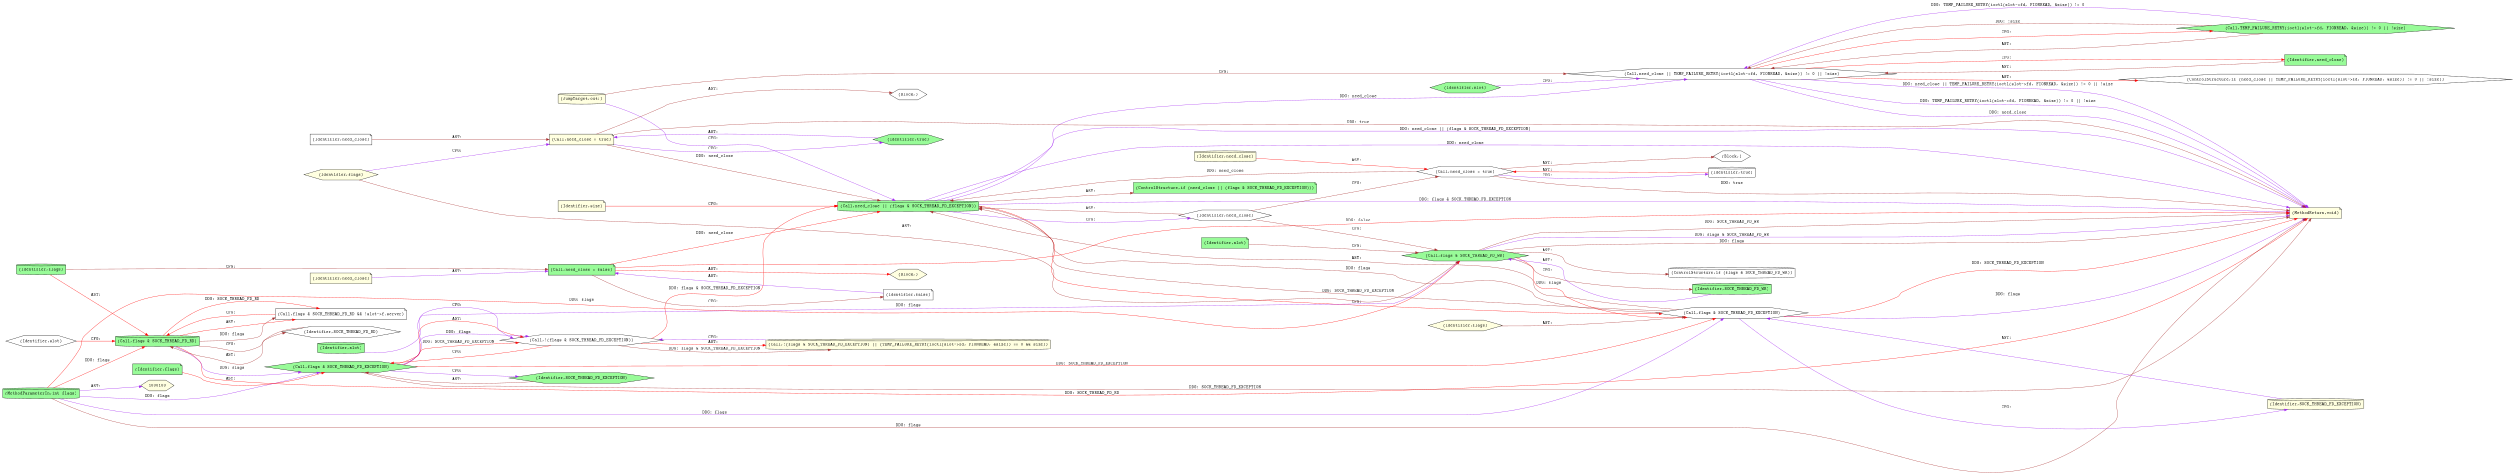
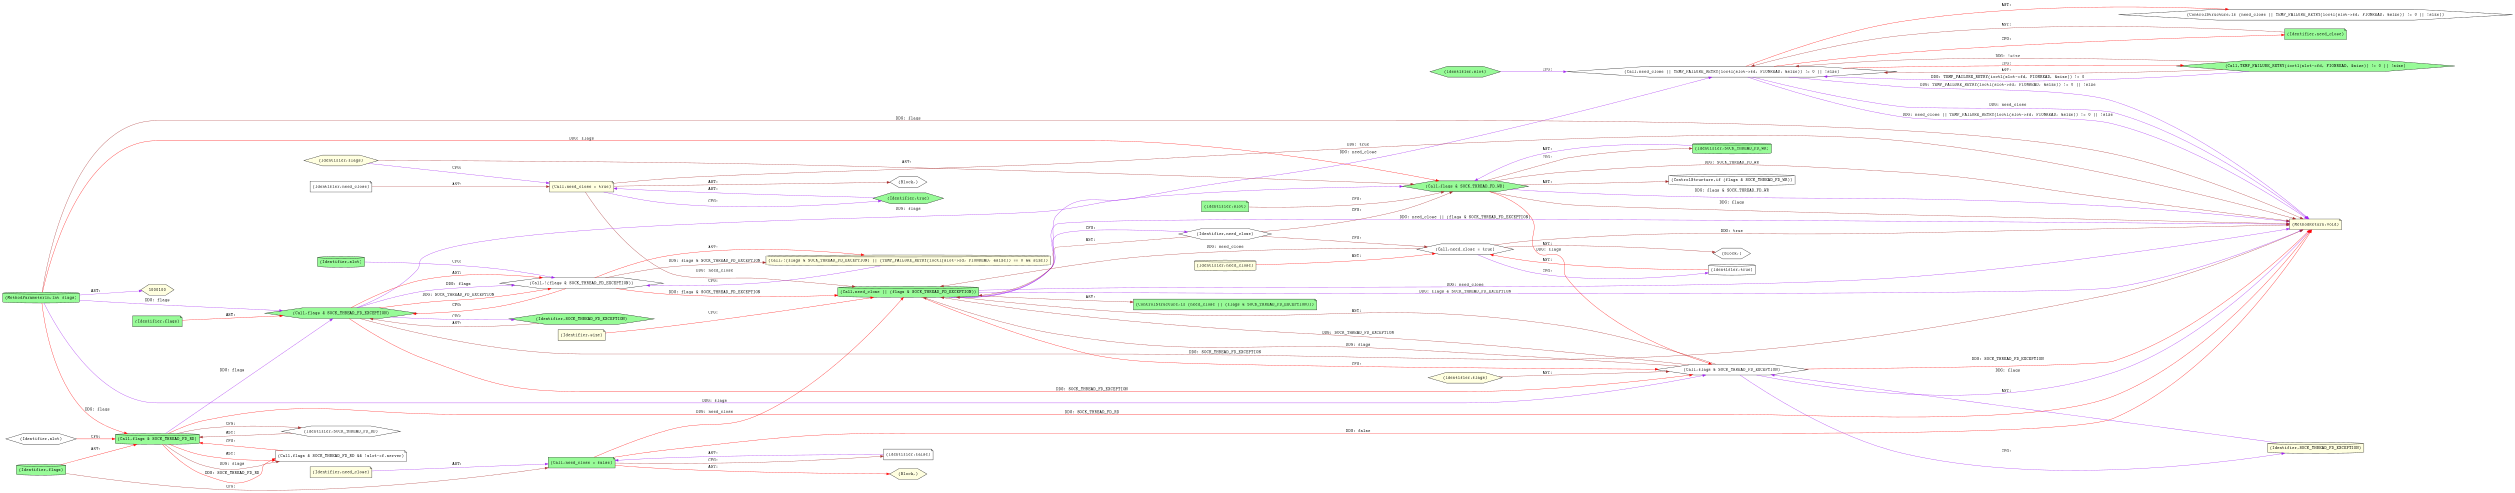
node "(JumpTarget,out:)": removed
